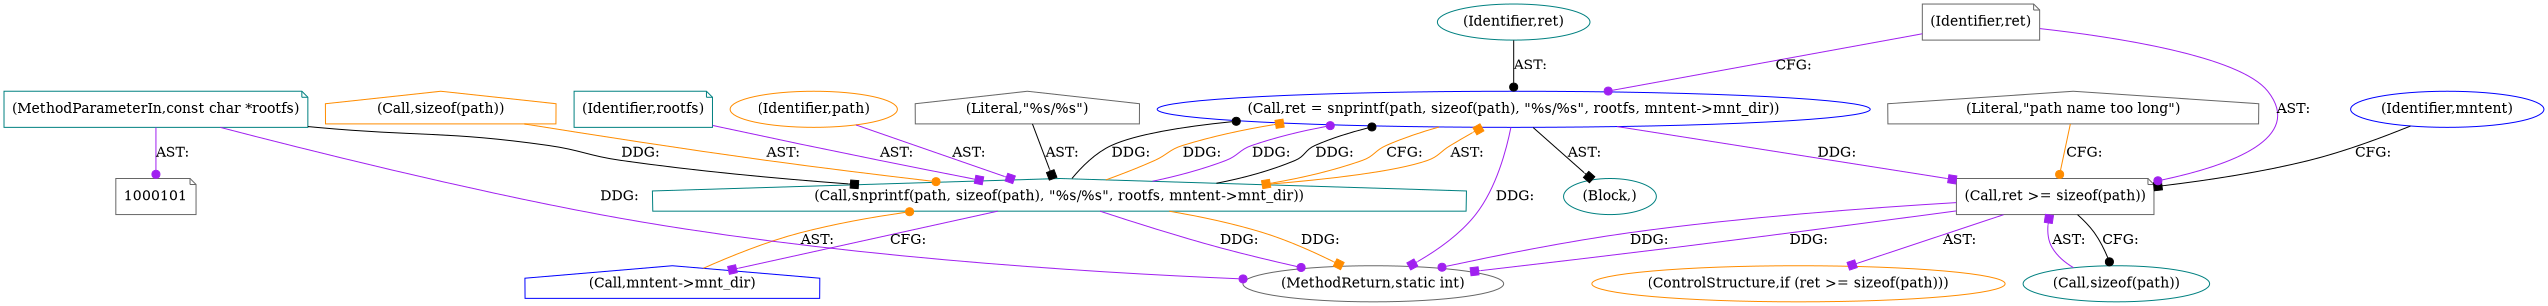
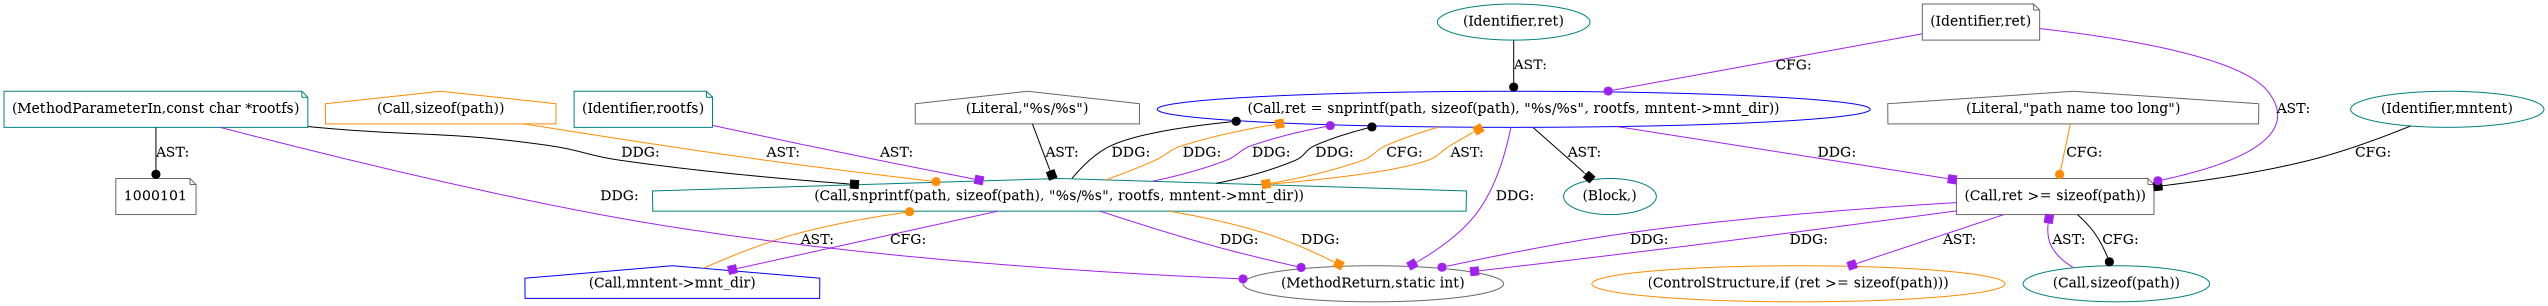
node "(Identifier,path)": removed
node "(Identifier,mntent)": color blue -> teal
edge "(MethodParameterIn,const char *rootfs)" -> "1000101": color purple -> black
